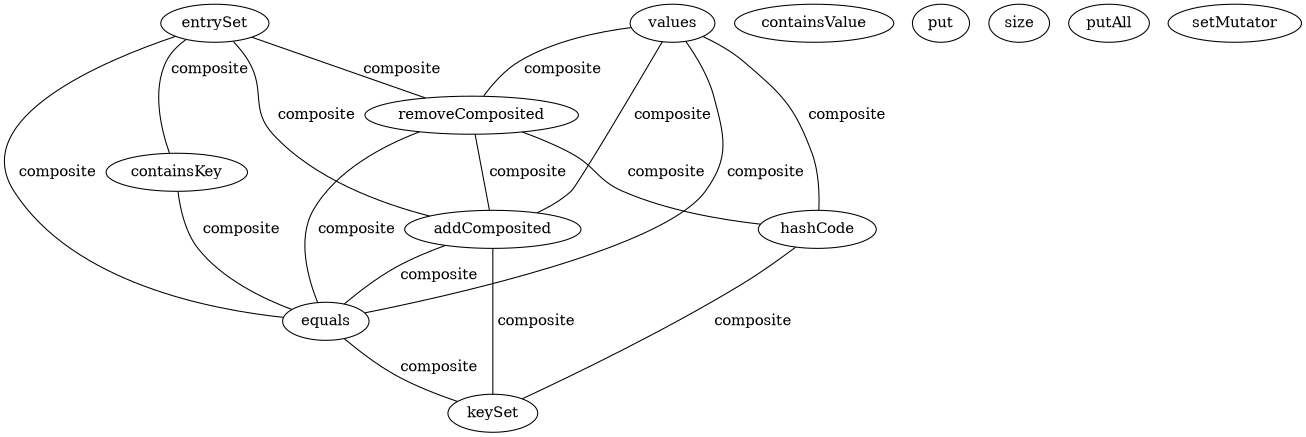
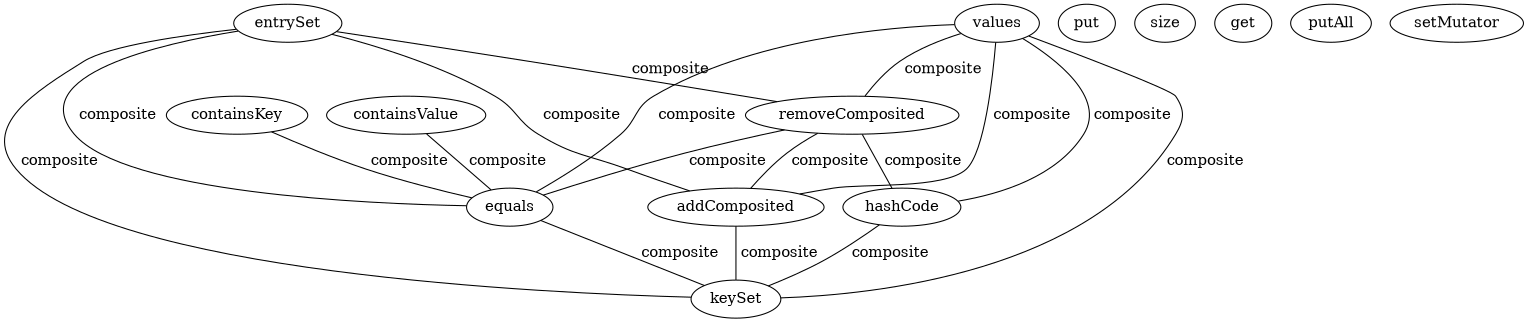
node "get": added
edge "entrySet" -- "containsKey": now "entrySet" -- "keySet"
edge "values" -- "keySet": added, label "composite"
edge "addComposited" -- "equals": now "containsValue" -- "equals"
